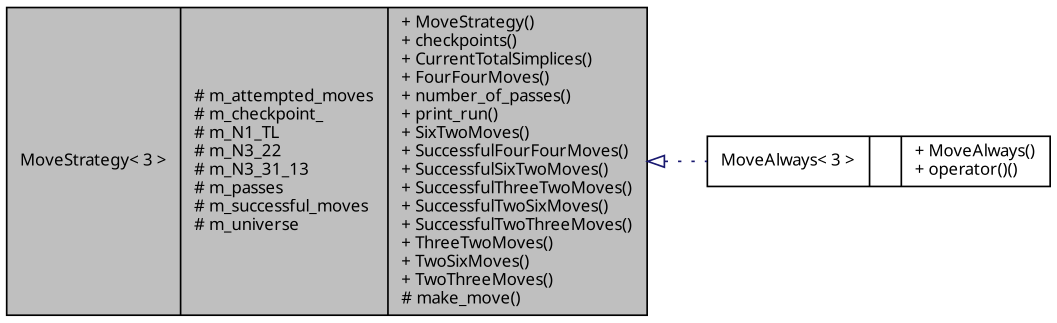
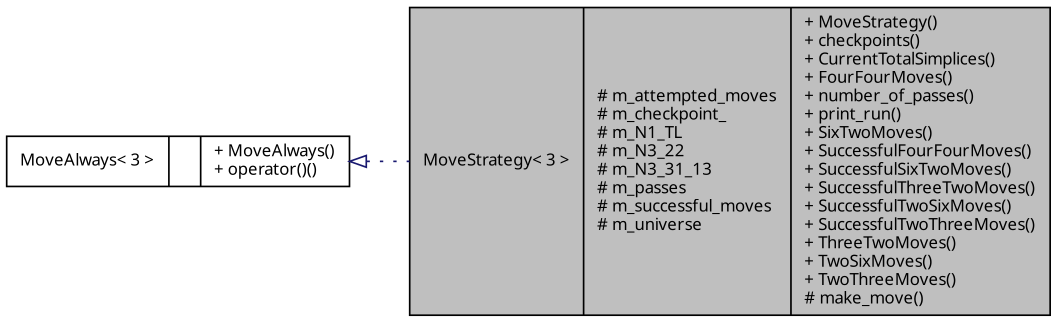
edge "MoveAlways< 3 >" -> "MoveStrategy< 3 >": reversed
